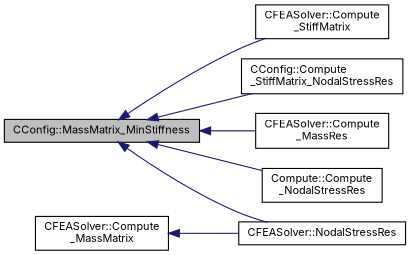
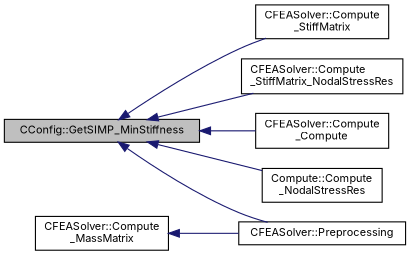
node "CConfig::Compute _StiffMatrix_NodalStressRes": label "CConfig::Compute _StiffMatrix_NodalStressRes" -> "CFEASolver::Compute _StiffMatrix_NodalStressRes"
node "CConfig::MassMatrix_MinStiffness": label "CConfig::MassMatrix_MinStiffness" -> "CConfig::GetSIMP_MinStiffness"
node "CFEASolver::Compute _MassRes": label "CFEASolver::Compute _MassRes" -> "CFEASolver::Compute _Compute"
node "CFEASolver::NodalStressRes": label "CFEASolver::NodalStressRes" -> "CFEASolver::Preprocessing"
